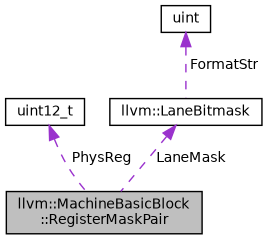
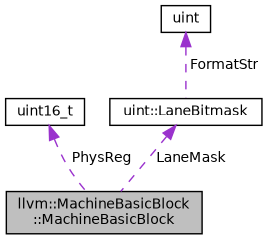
node "uint12_t": label "uint12_t" -> "uint16_t"
node "llvm::LaneBitmask": label "llvm::LaneBitmask" -> "uint::LaneBitmask"
node "llvm::MachineBasicBlock ::RegisterMaskPair": label "llvm::MachineBasicBlock ::RegisterMaskPair" -> "llvm::MachineBasicBlock ::MachineBasicBlock"
